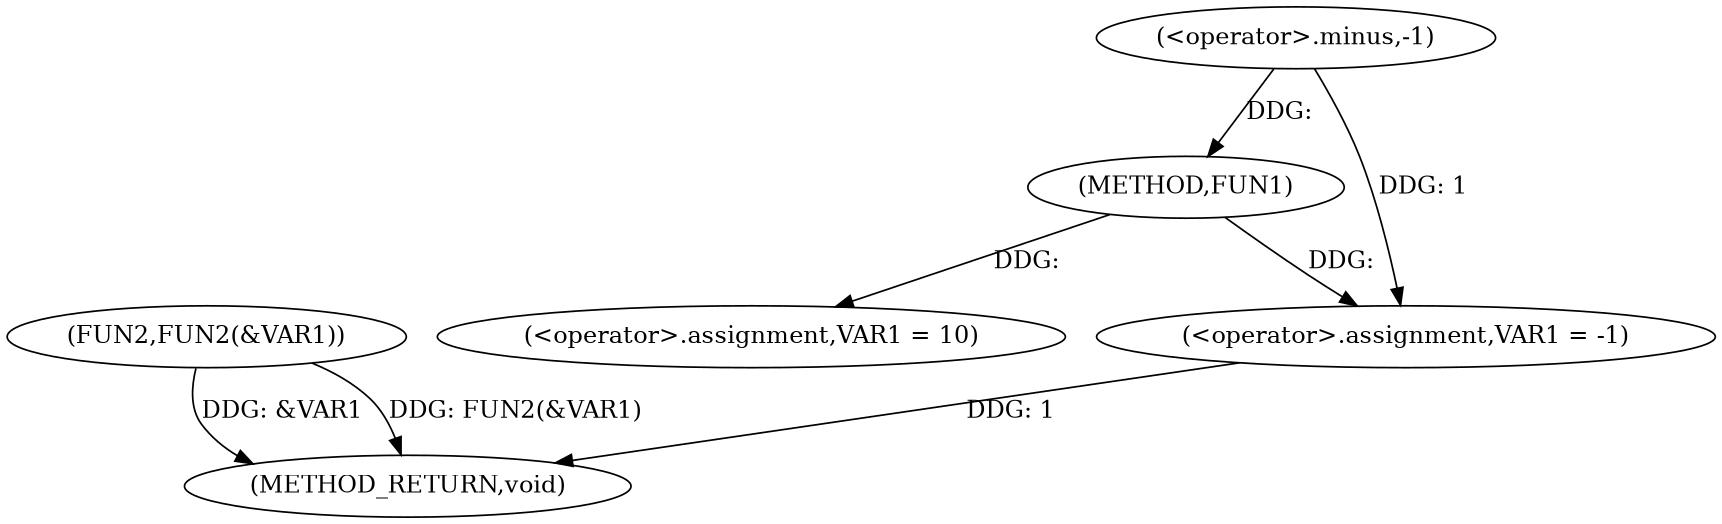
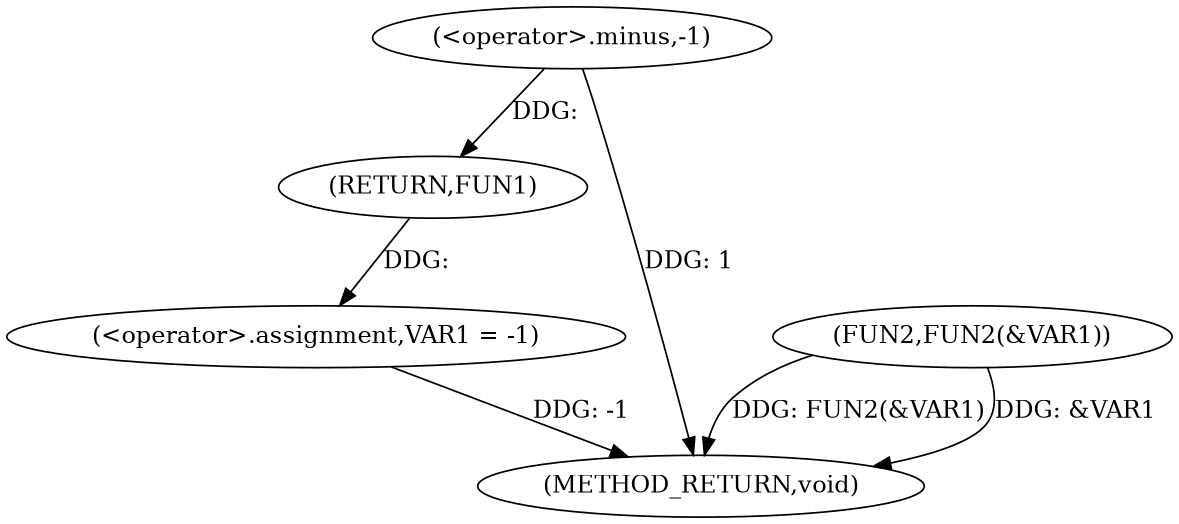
edge "(<operator>.minus,-1)" -> "(<operator>.assignment,VAR1 = -1)": now "(<operator>.minus,-1)" -> "(METHOD_RETURN,void)"
node "(METHOD,FUN1)": label "(METHOD,FUN1)" -> "(RETURN,FUN1)"
node "(<operator>.assignment,VAR1 = 10)": removed
edge "(<operator>.assignment,VAR1 = -1)" -> "(METHOD_RETURN,void)": label "DDG: 1" -> "DDG: -1"
